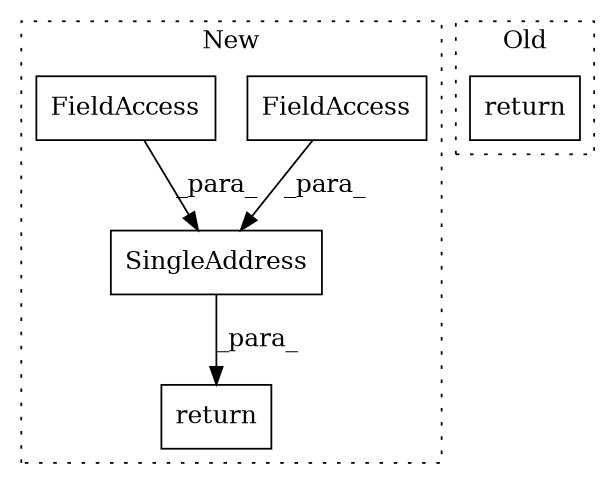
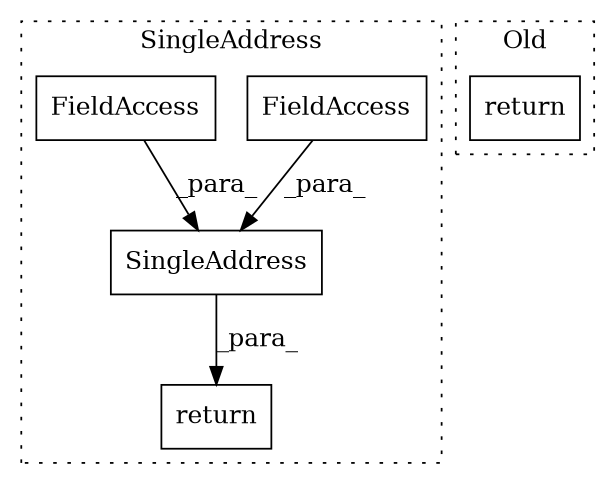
cluster "New": label "New" -> "SingleAddress"
